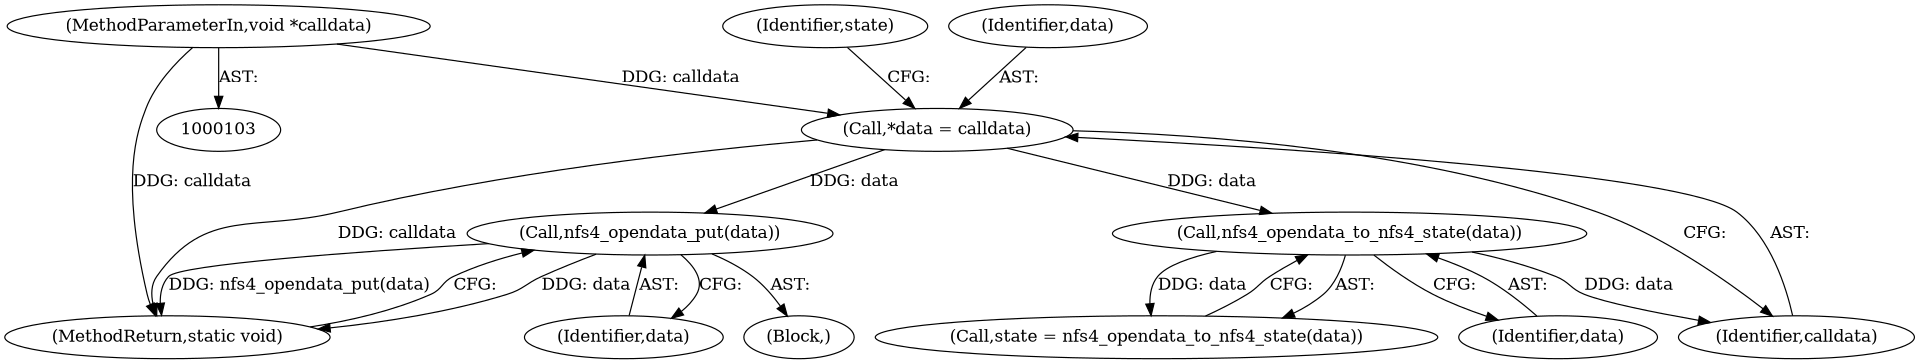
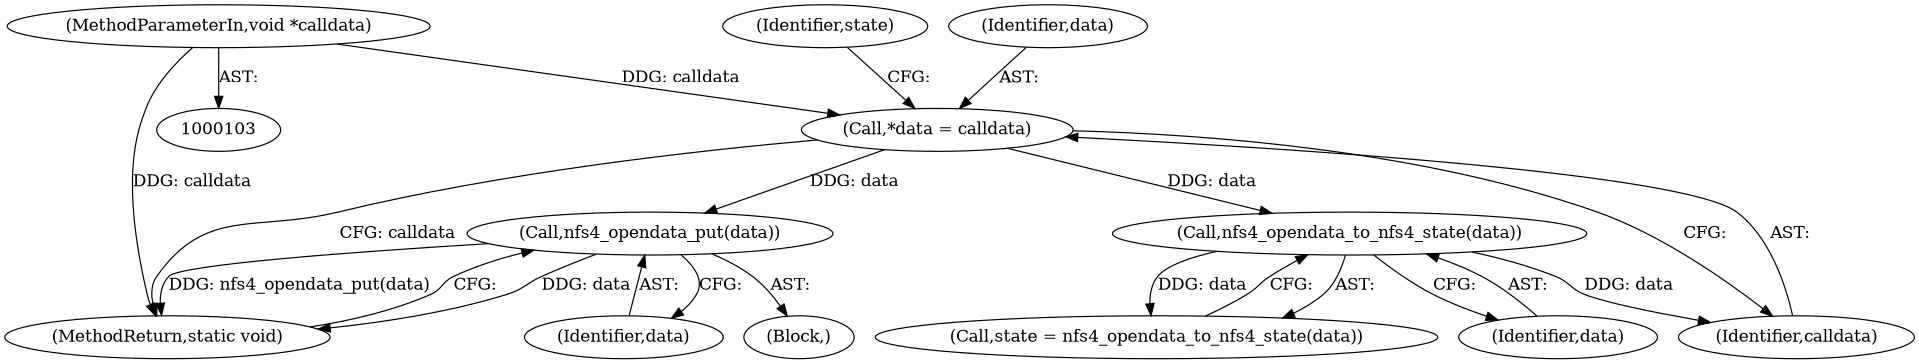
edge "(Call,*data = calldata)" -> "(MethodReturn,static void)": label "DDG: calldata" -> "CFG: calldata"
